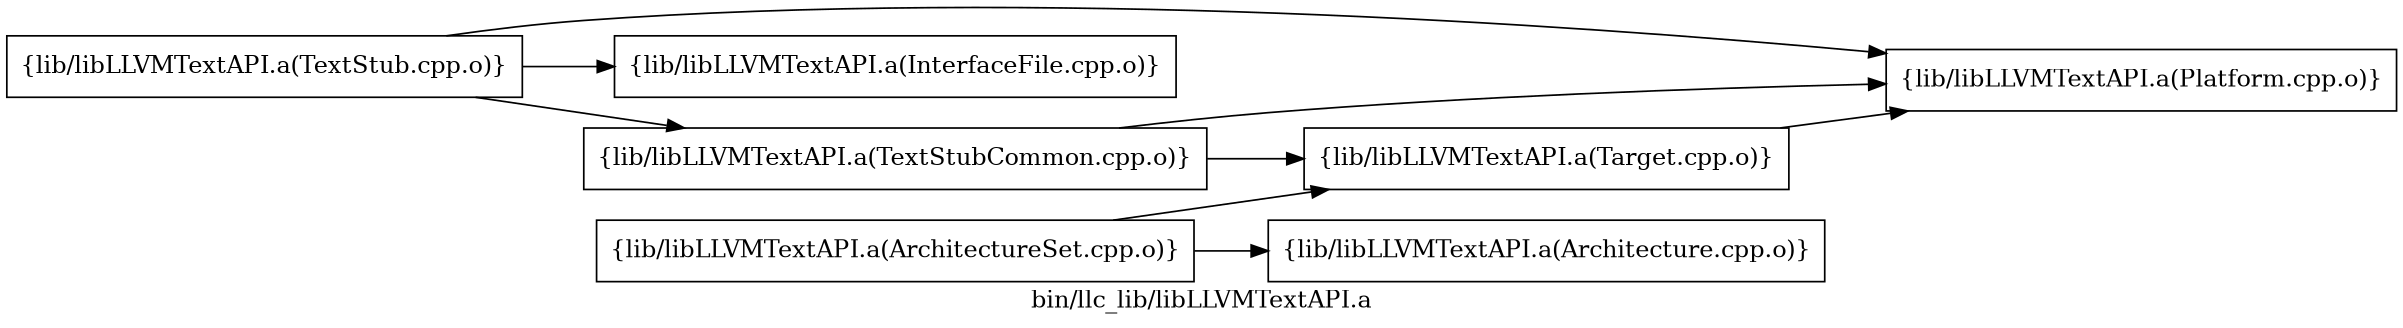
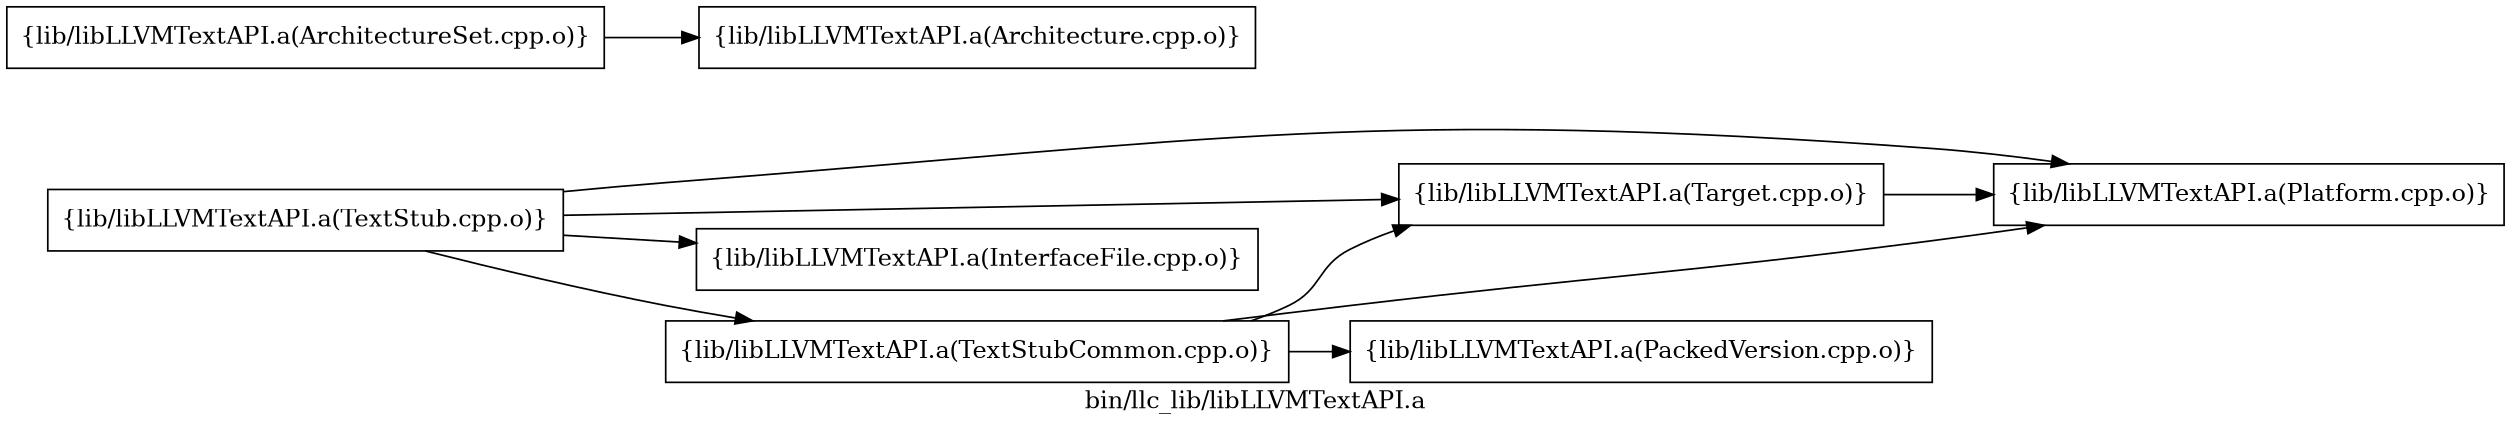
edge "{lib/libLLVMTextAPI.a(ArchitectureSet.cpp.o)}" -> "{lib/libLLVMTextAPI.a(Target.cpp.o)}": now "{lib/libLLVMTextAPI.a(TextStub.cpp.o)}" -> "{lib/libLLVMTextAPI.a(Target.cpp.o)}"
node "{lib/libLLVMTextAPI.a(PackedVersion.cpp.o)}": added
